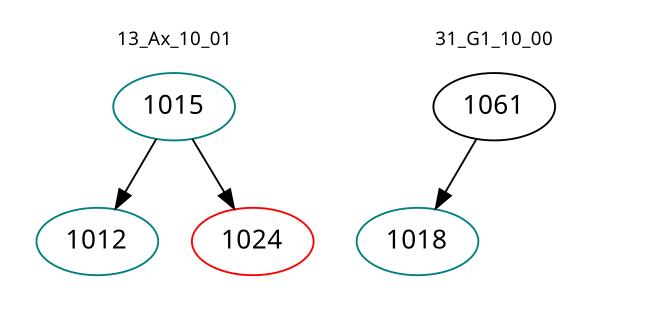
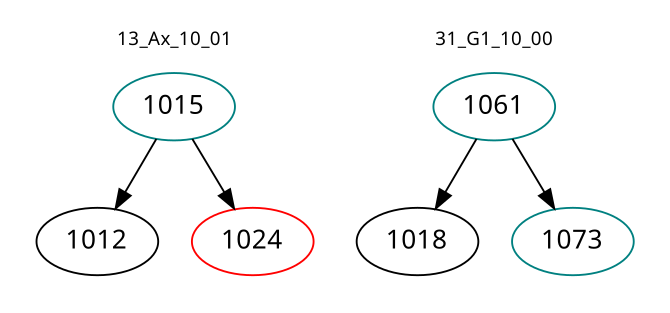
node "1061": color black -> teal
node "1012": color teal -> black
node "1018": color teal -> black
node "1073": added
